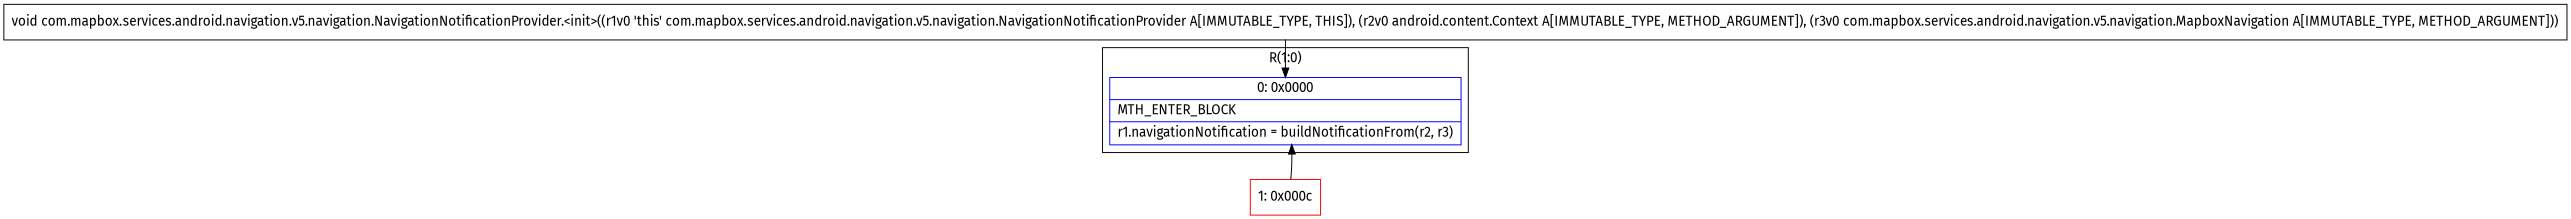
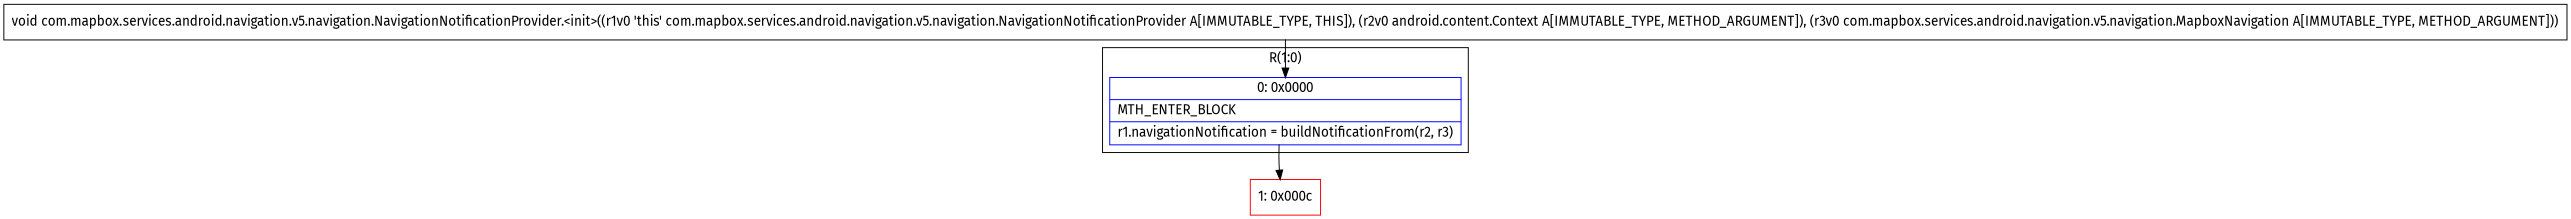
edge "1: 0x000c" -> "0: 0x0000": reversed
